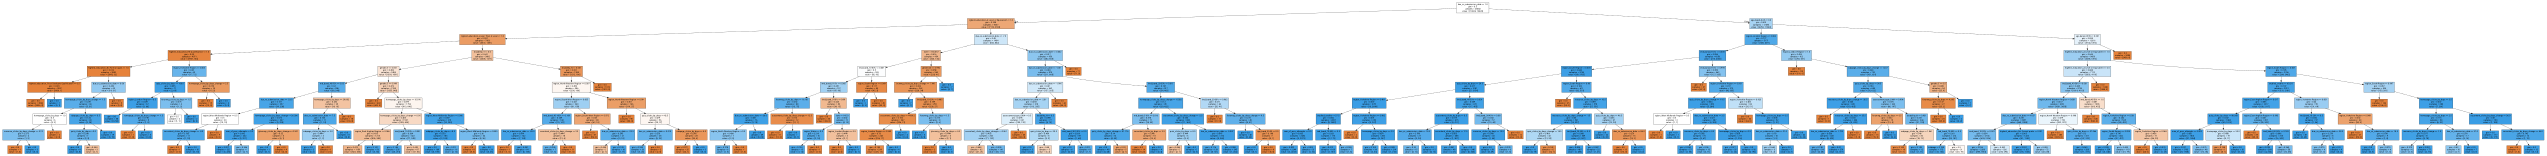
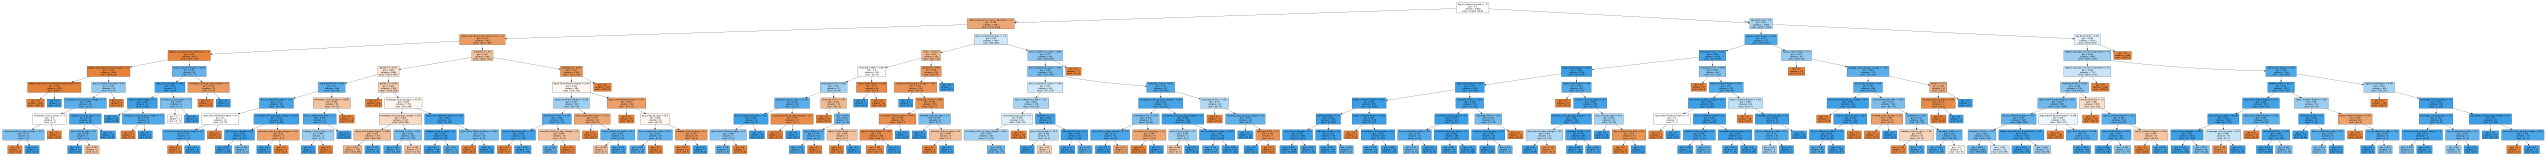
node "gini = 0.0 samples = 44 value = [44, 0]": removed
node "gini = 0.448 samples = 62 value = [41, 21]": removed
node "subpage = 0.138 samples = 175 value = [13, 162]": label "subpage = 0.138 samples = 175 value = [13, 162]" -> "gini = 0.138 samples = 175 value = [13, 162]"
